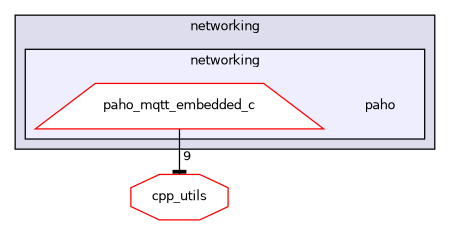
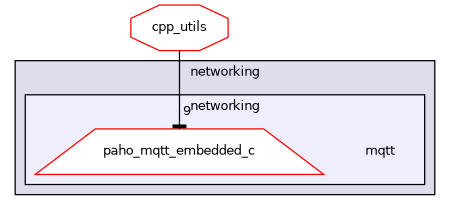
node "paho": label "paho" -> "mqtt"
edge "paho_mqtt_embedded_c" -> "cpp_utils": reversed
